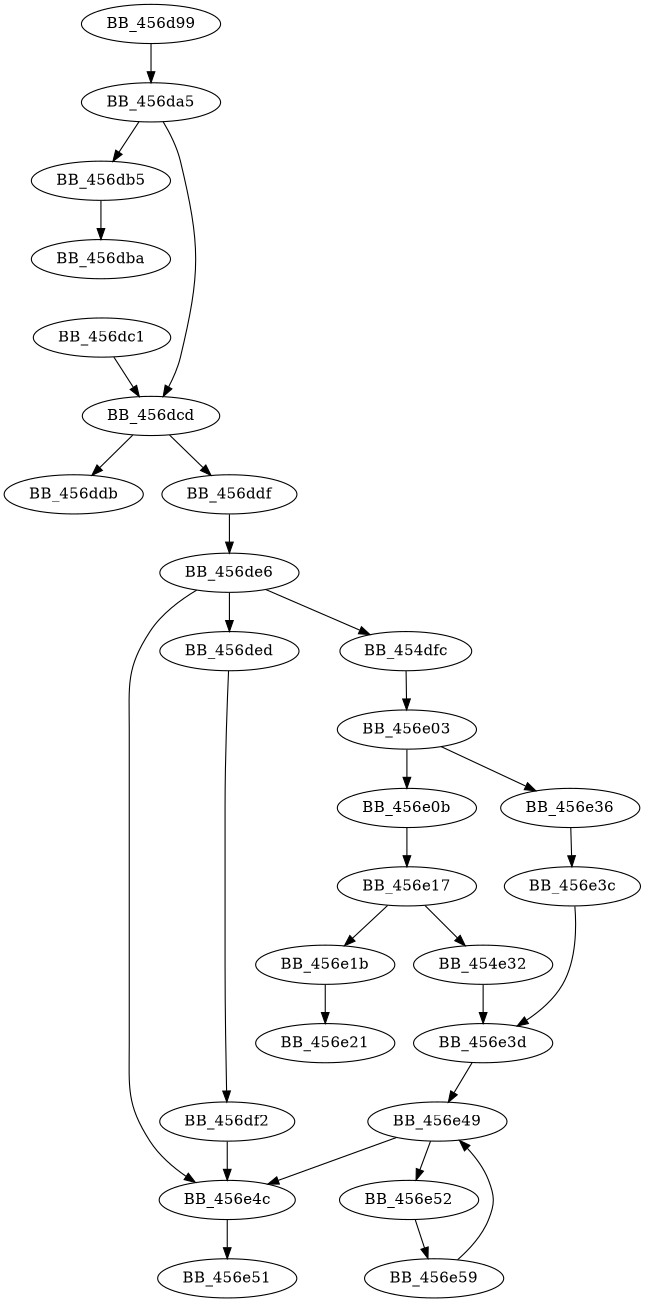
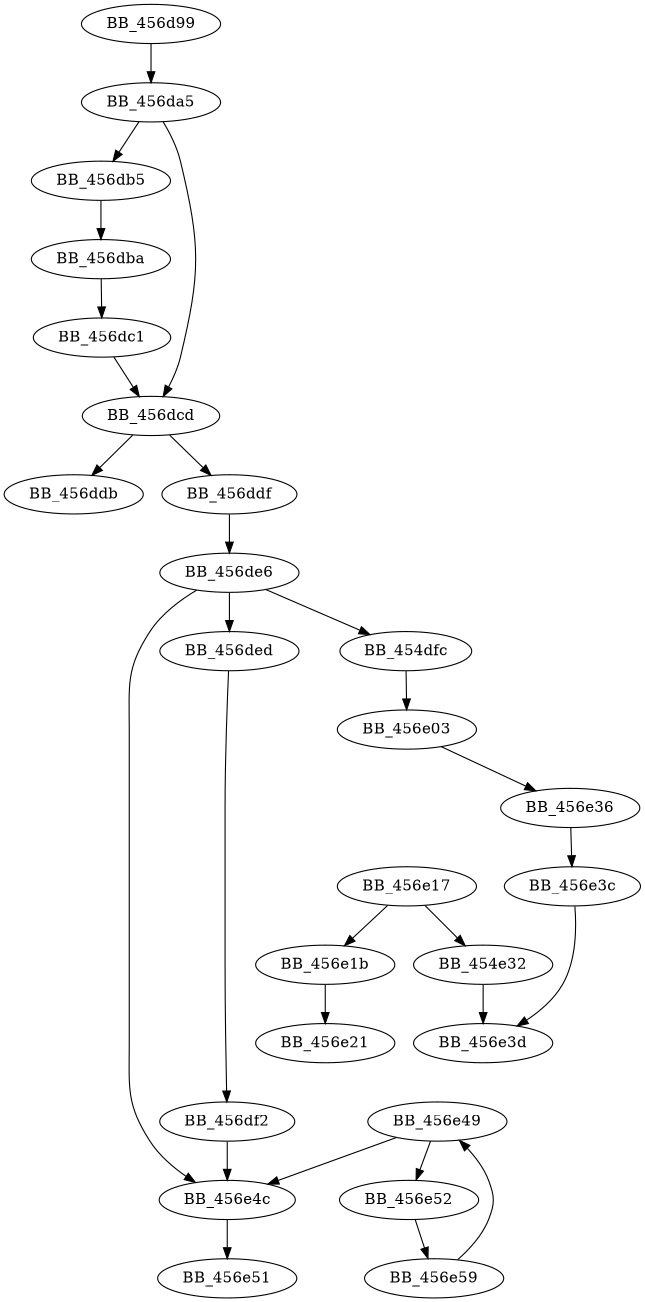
edge "BB_456dba" -> "BB_456dc1": added
node "BB_456e0b": removed
edge "BB_456e3d" -> "BB_456e49": removed
